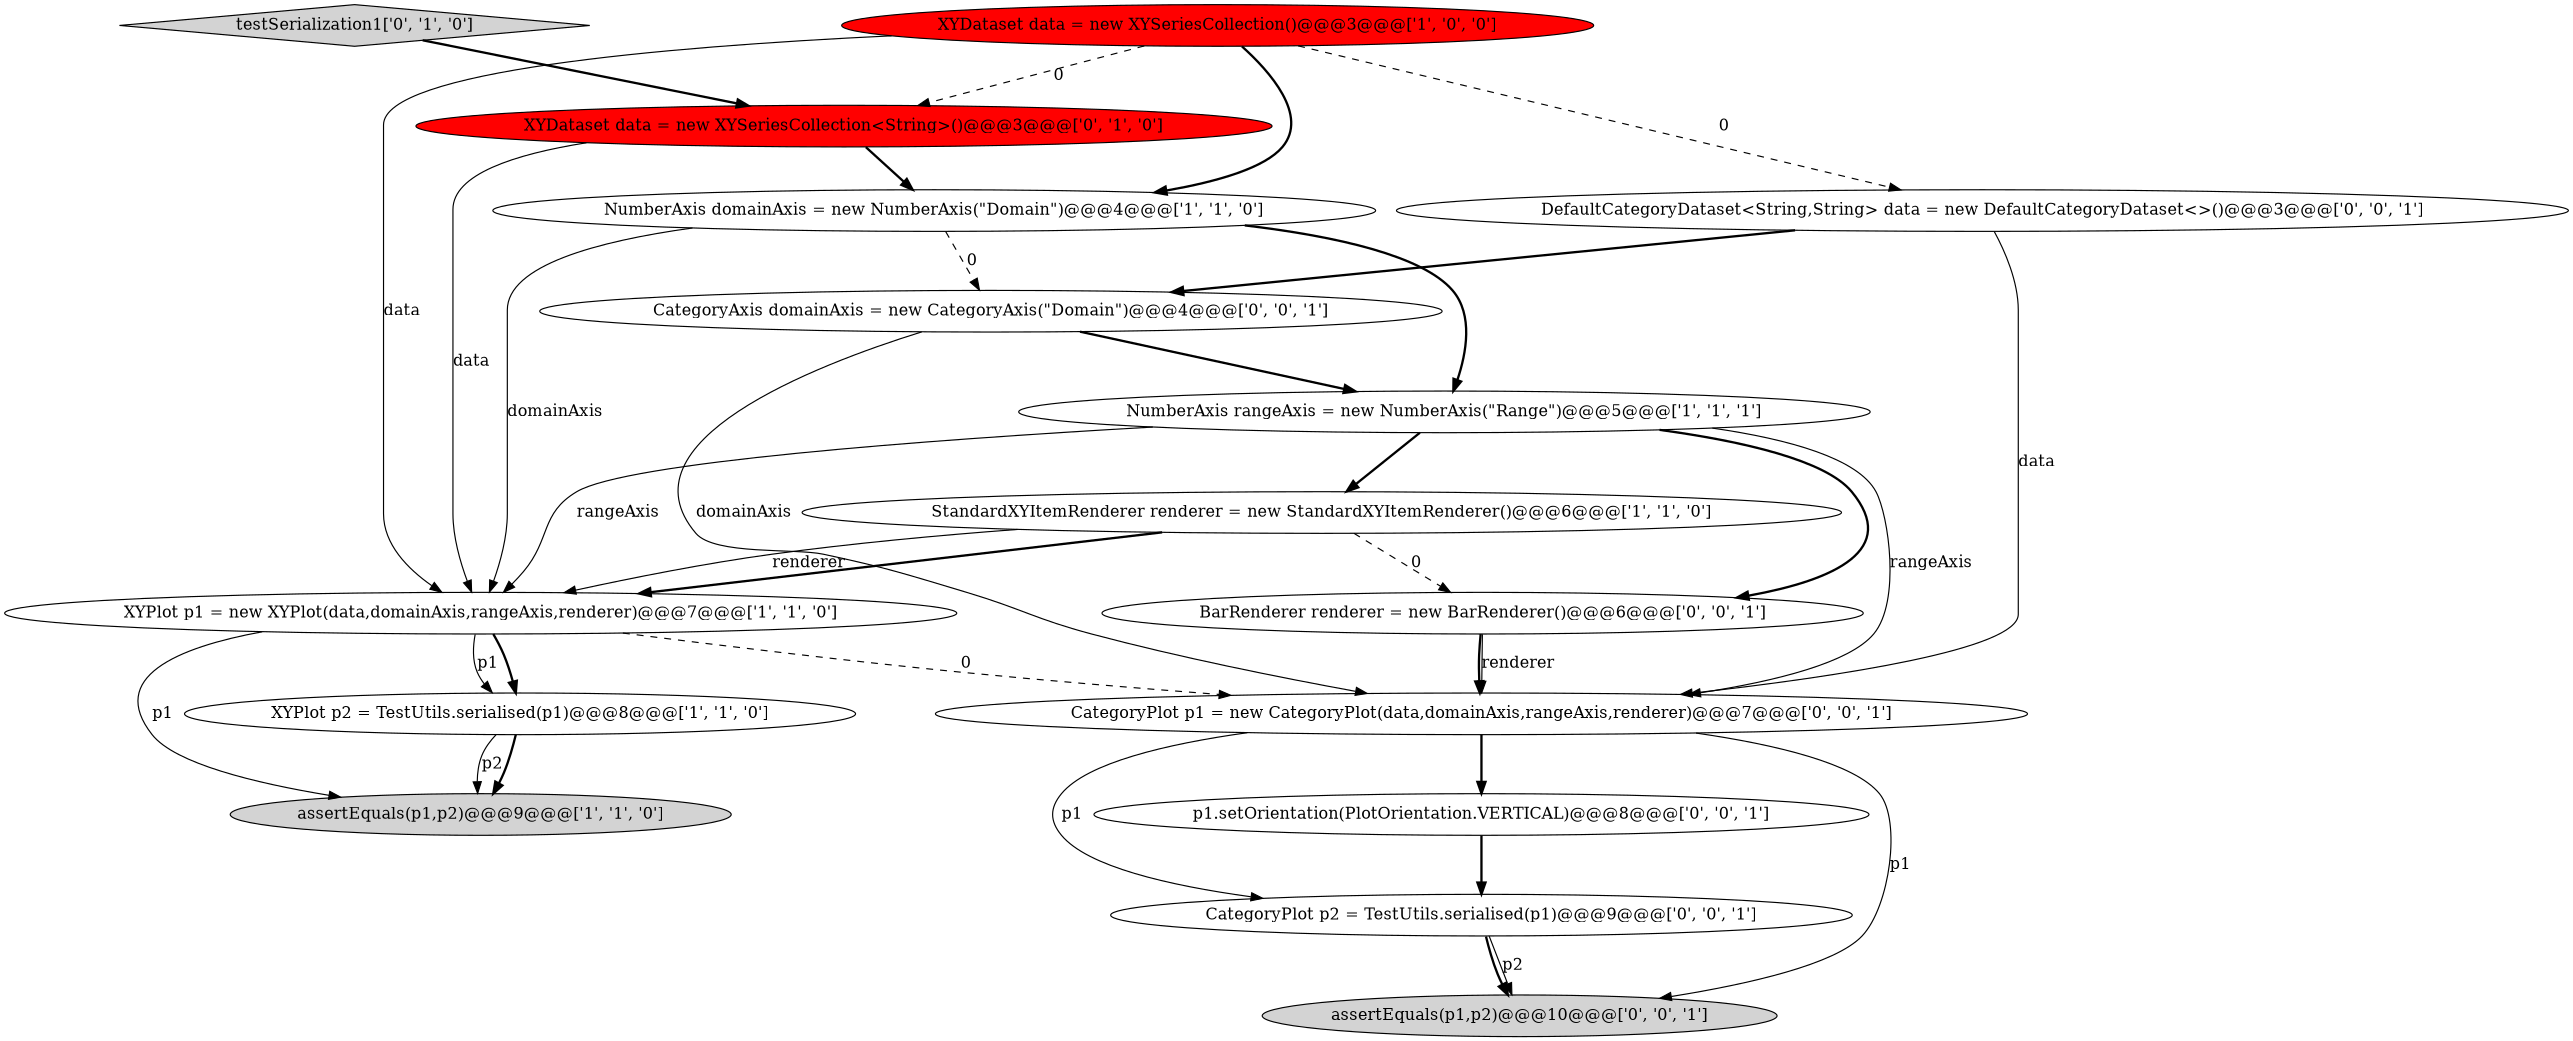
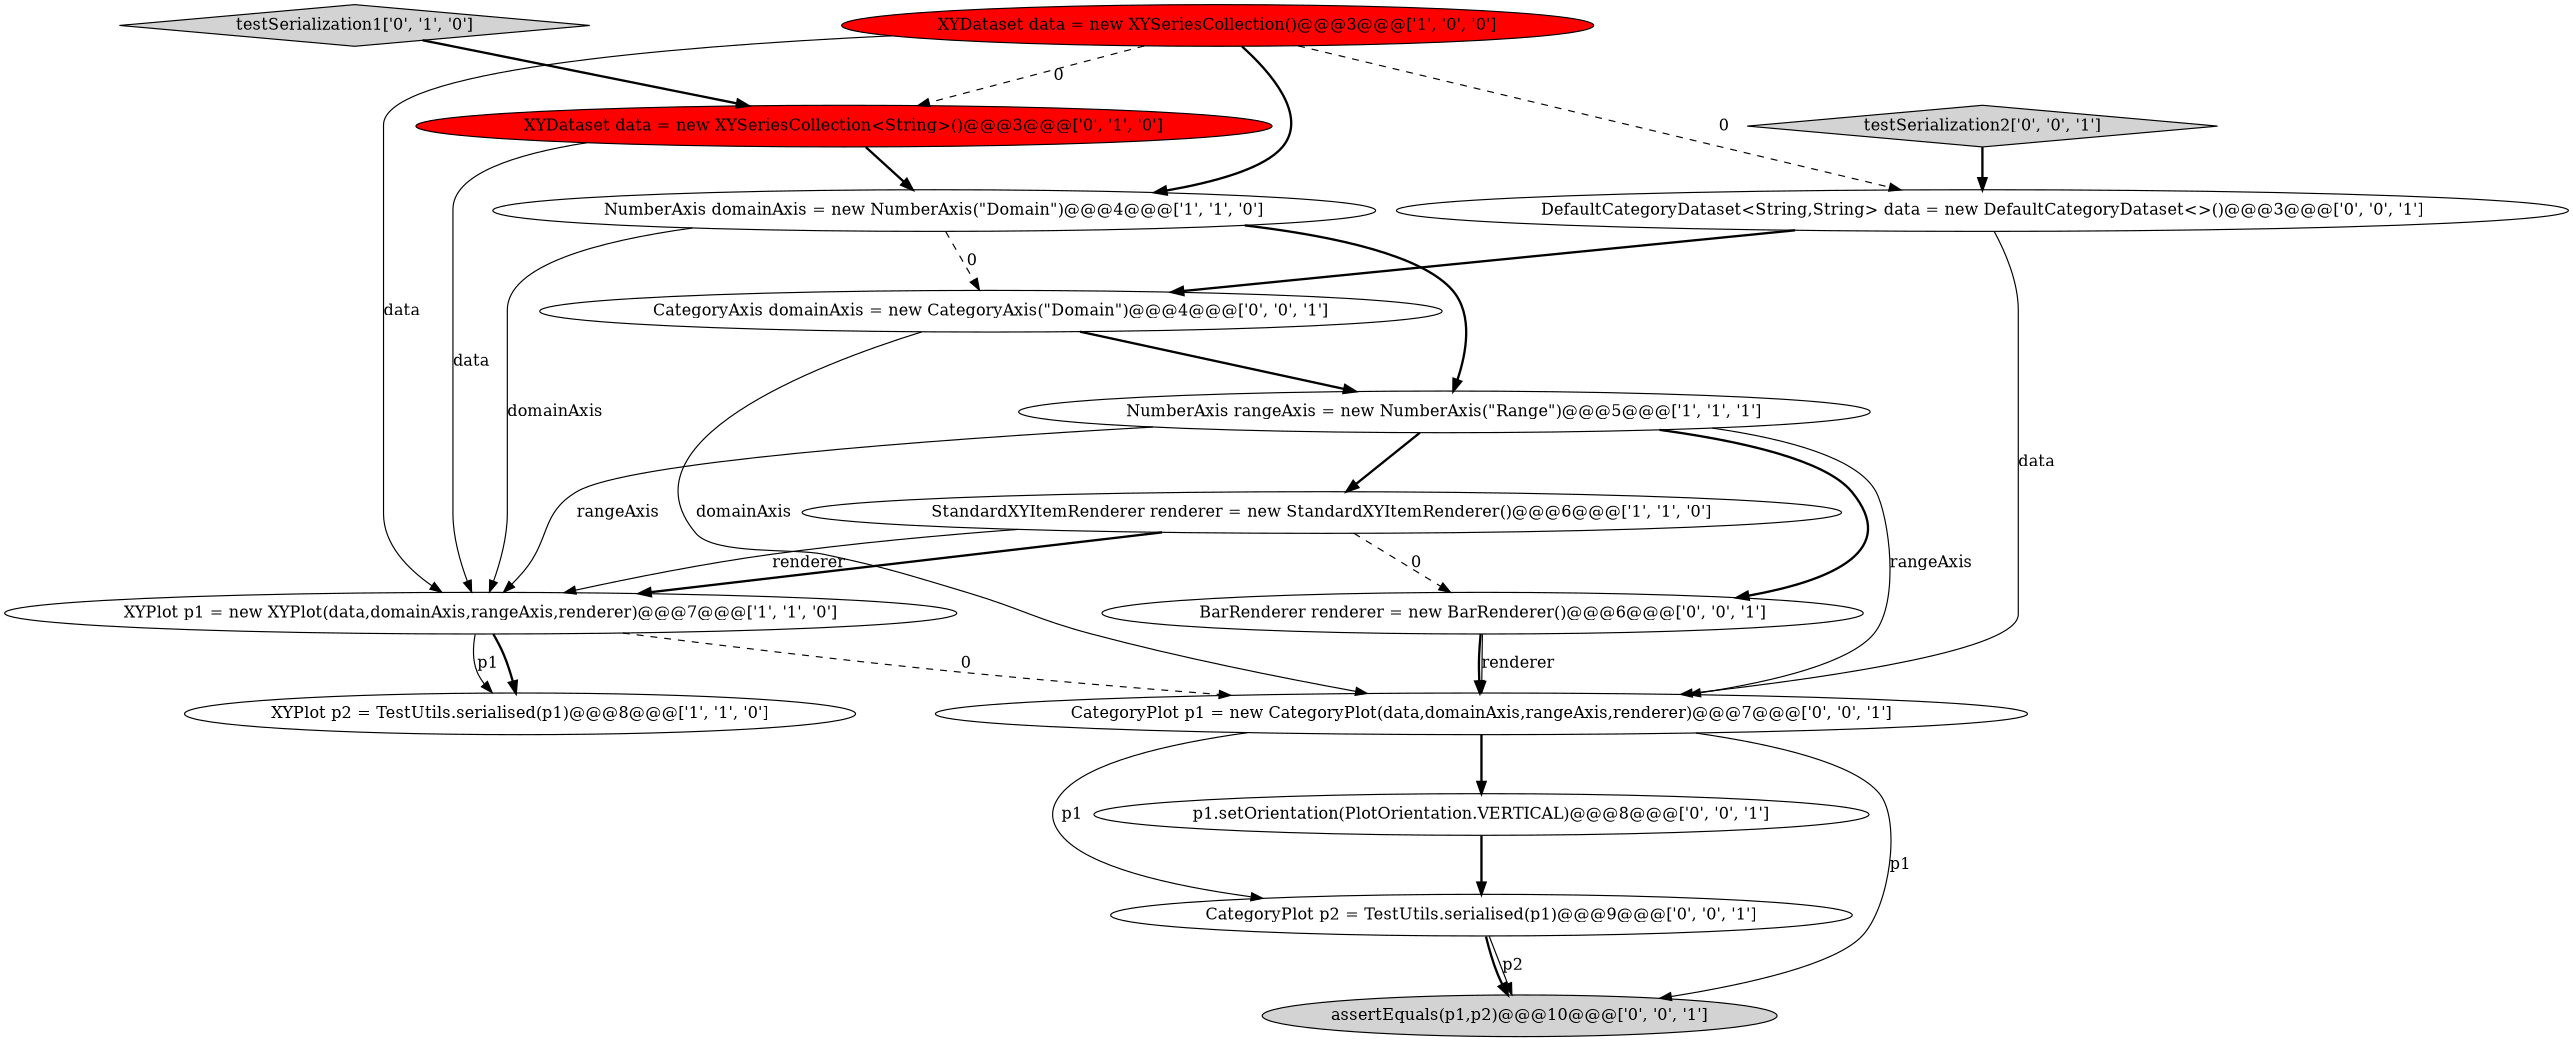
node "testSerialization2['0', '0', '1']": added
node "assertEquals(p1,p2)@@@9@@@['1', '1', '0']": removed
